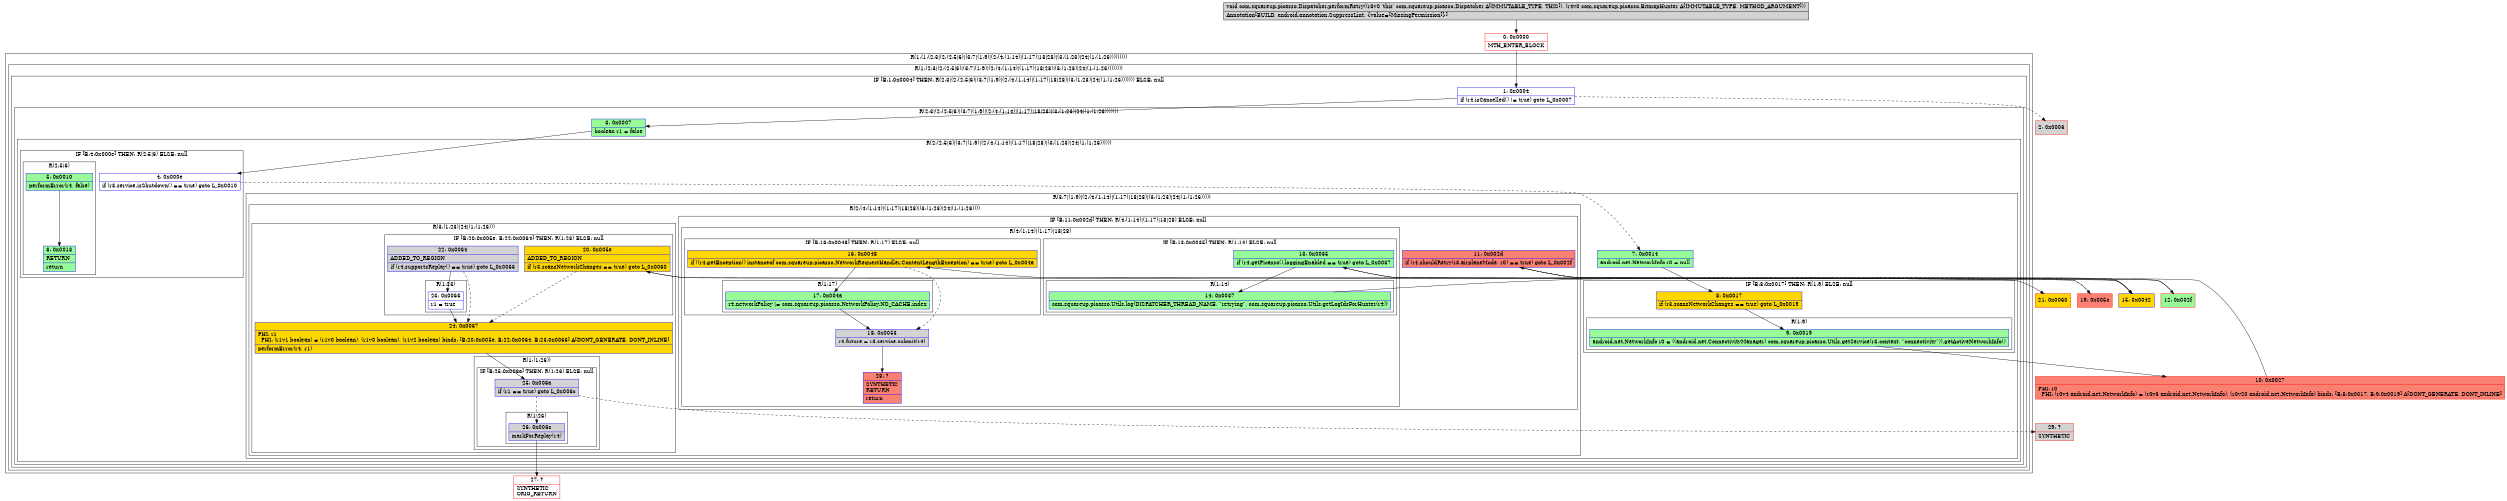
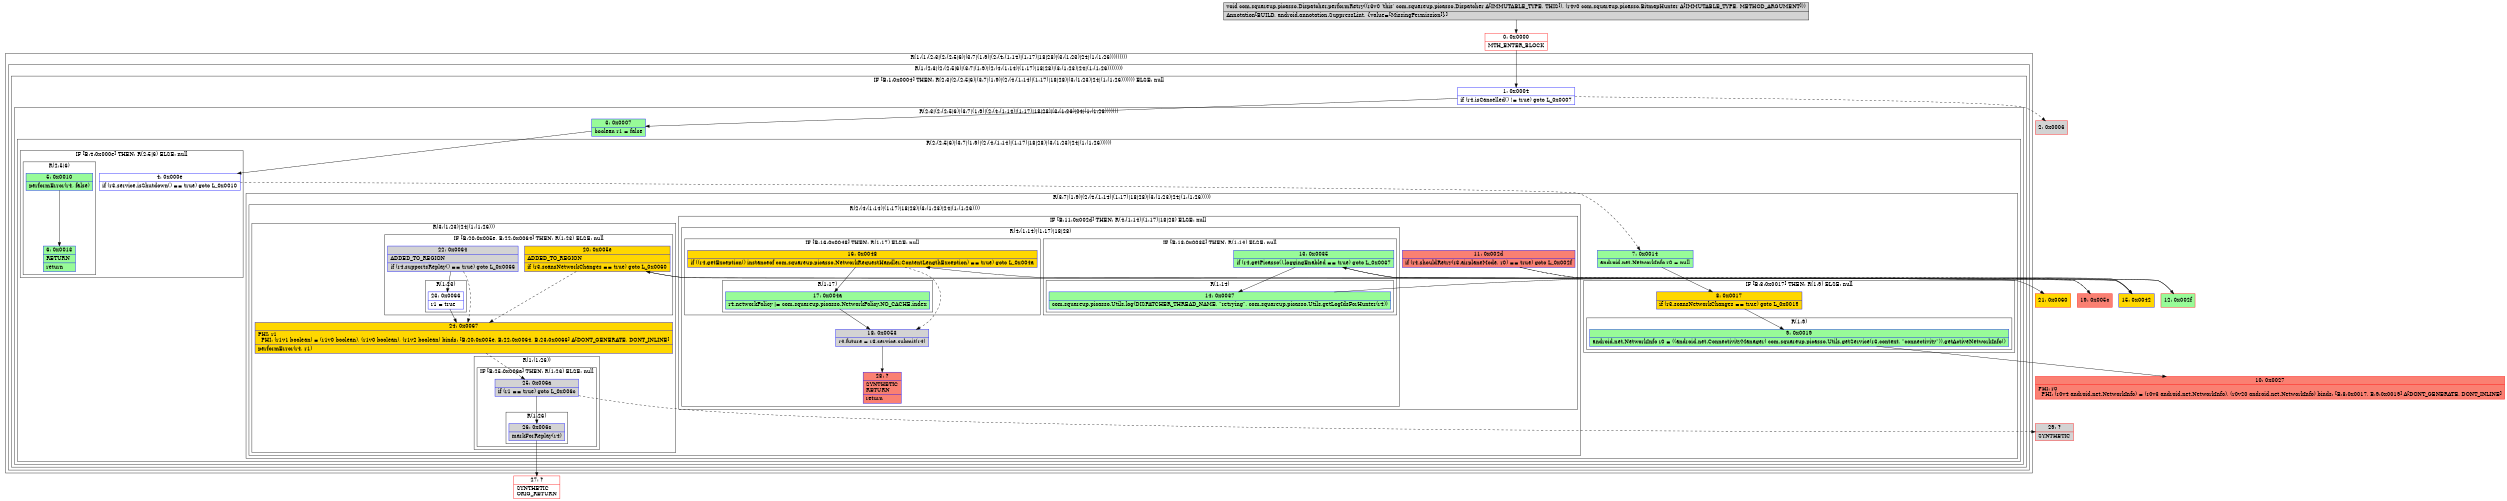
edge "10: 0x0027" -> "11: 0x002d": removed
edge "24: 0x0067" -> "25: 0x006a": style solid -> dashed
edge "25: 0x006a" -> "26: 0x006c": style dashed -> solid
